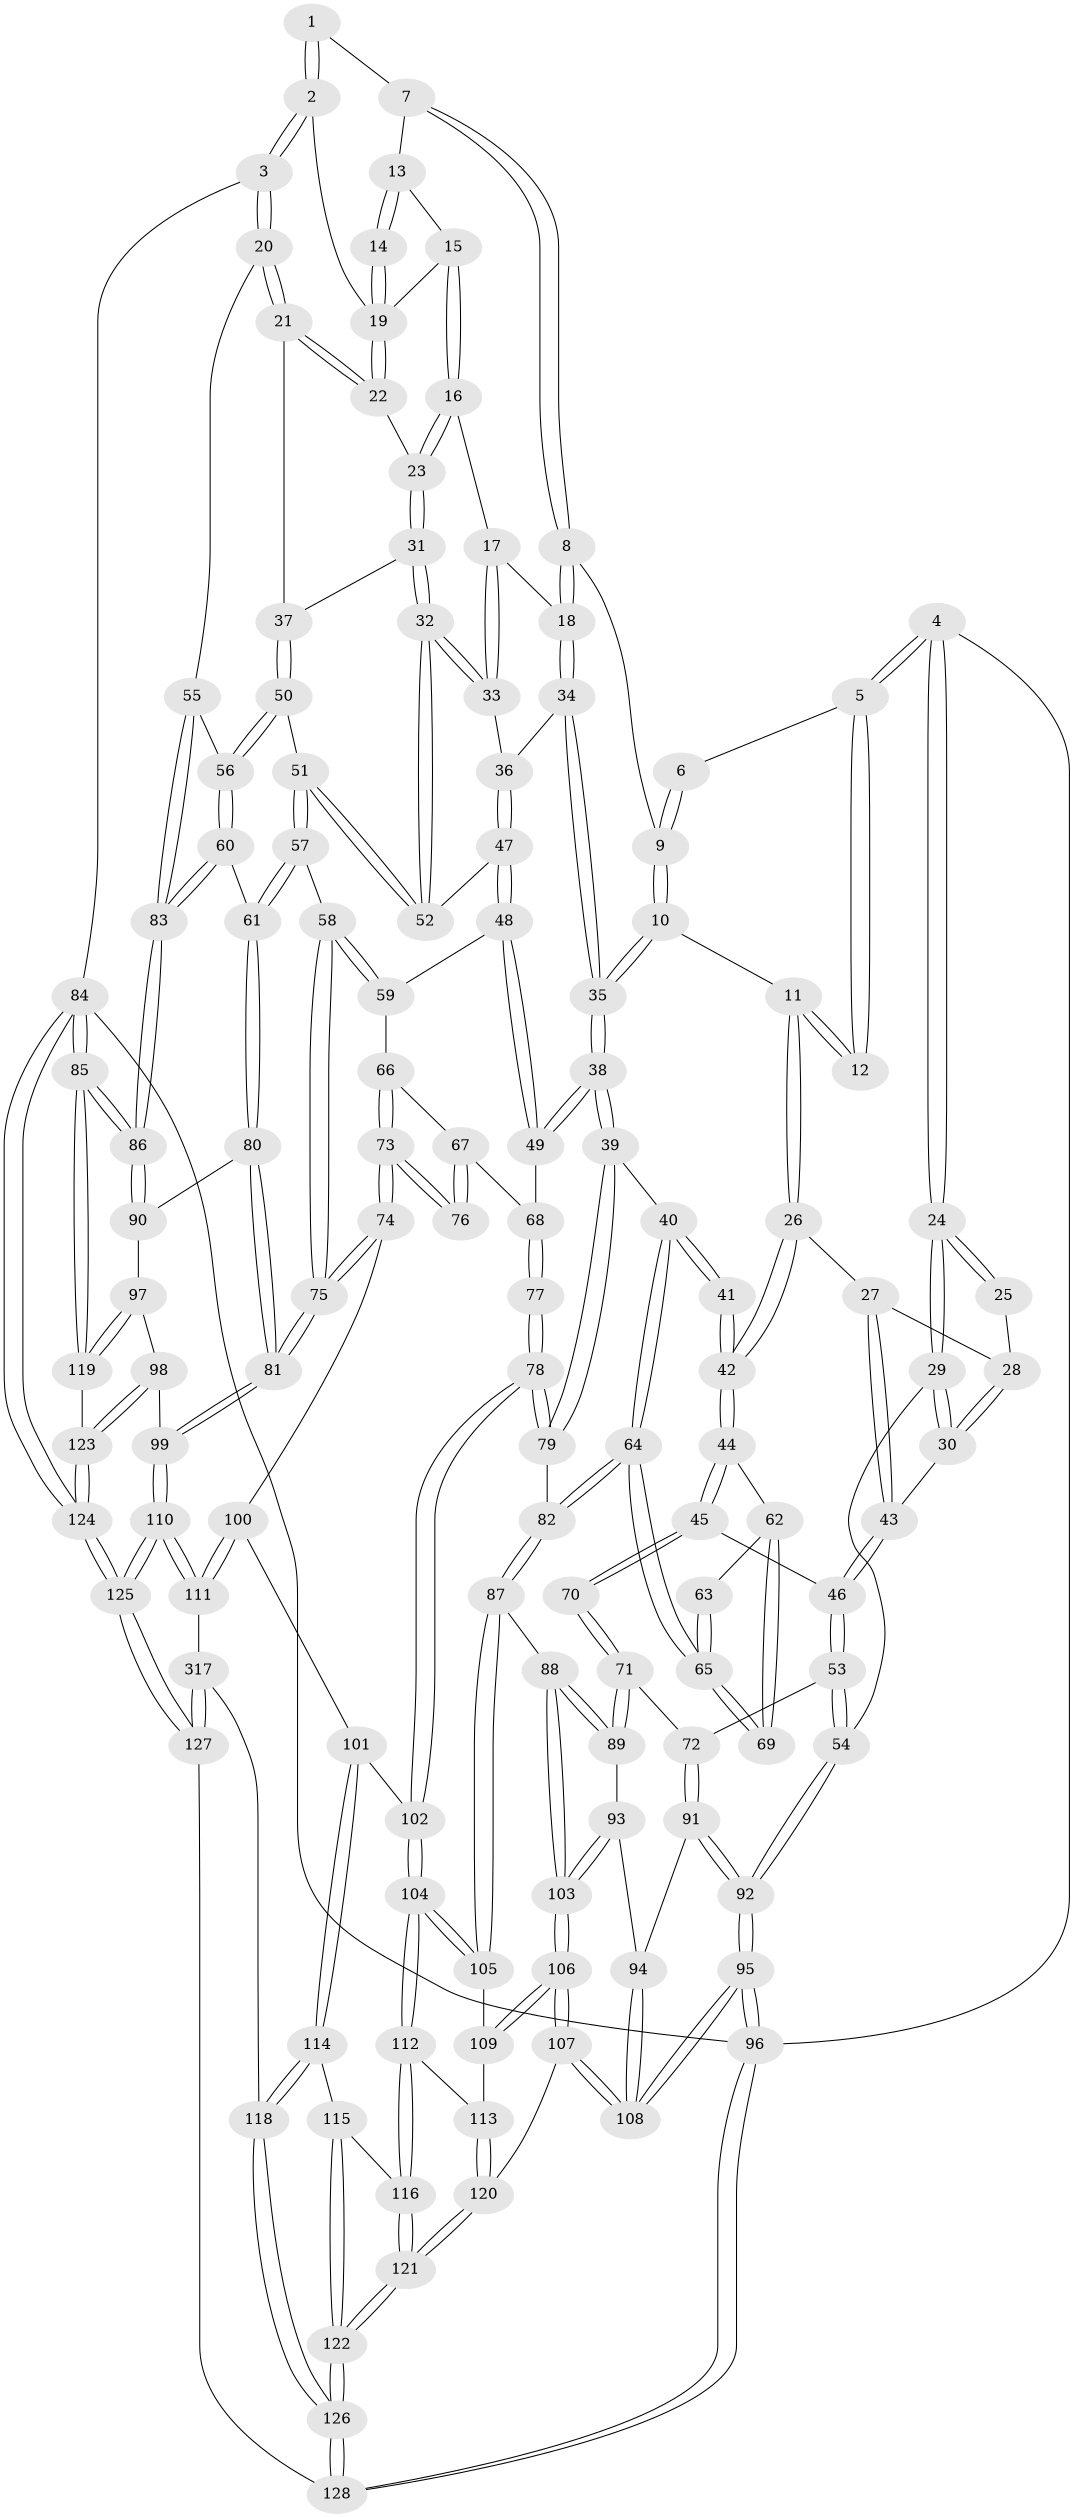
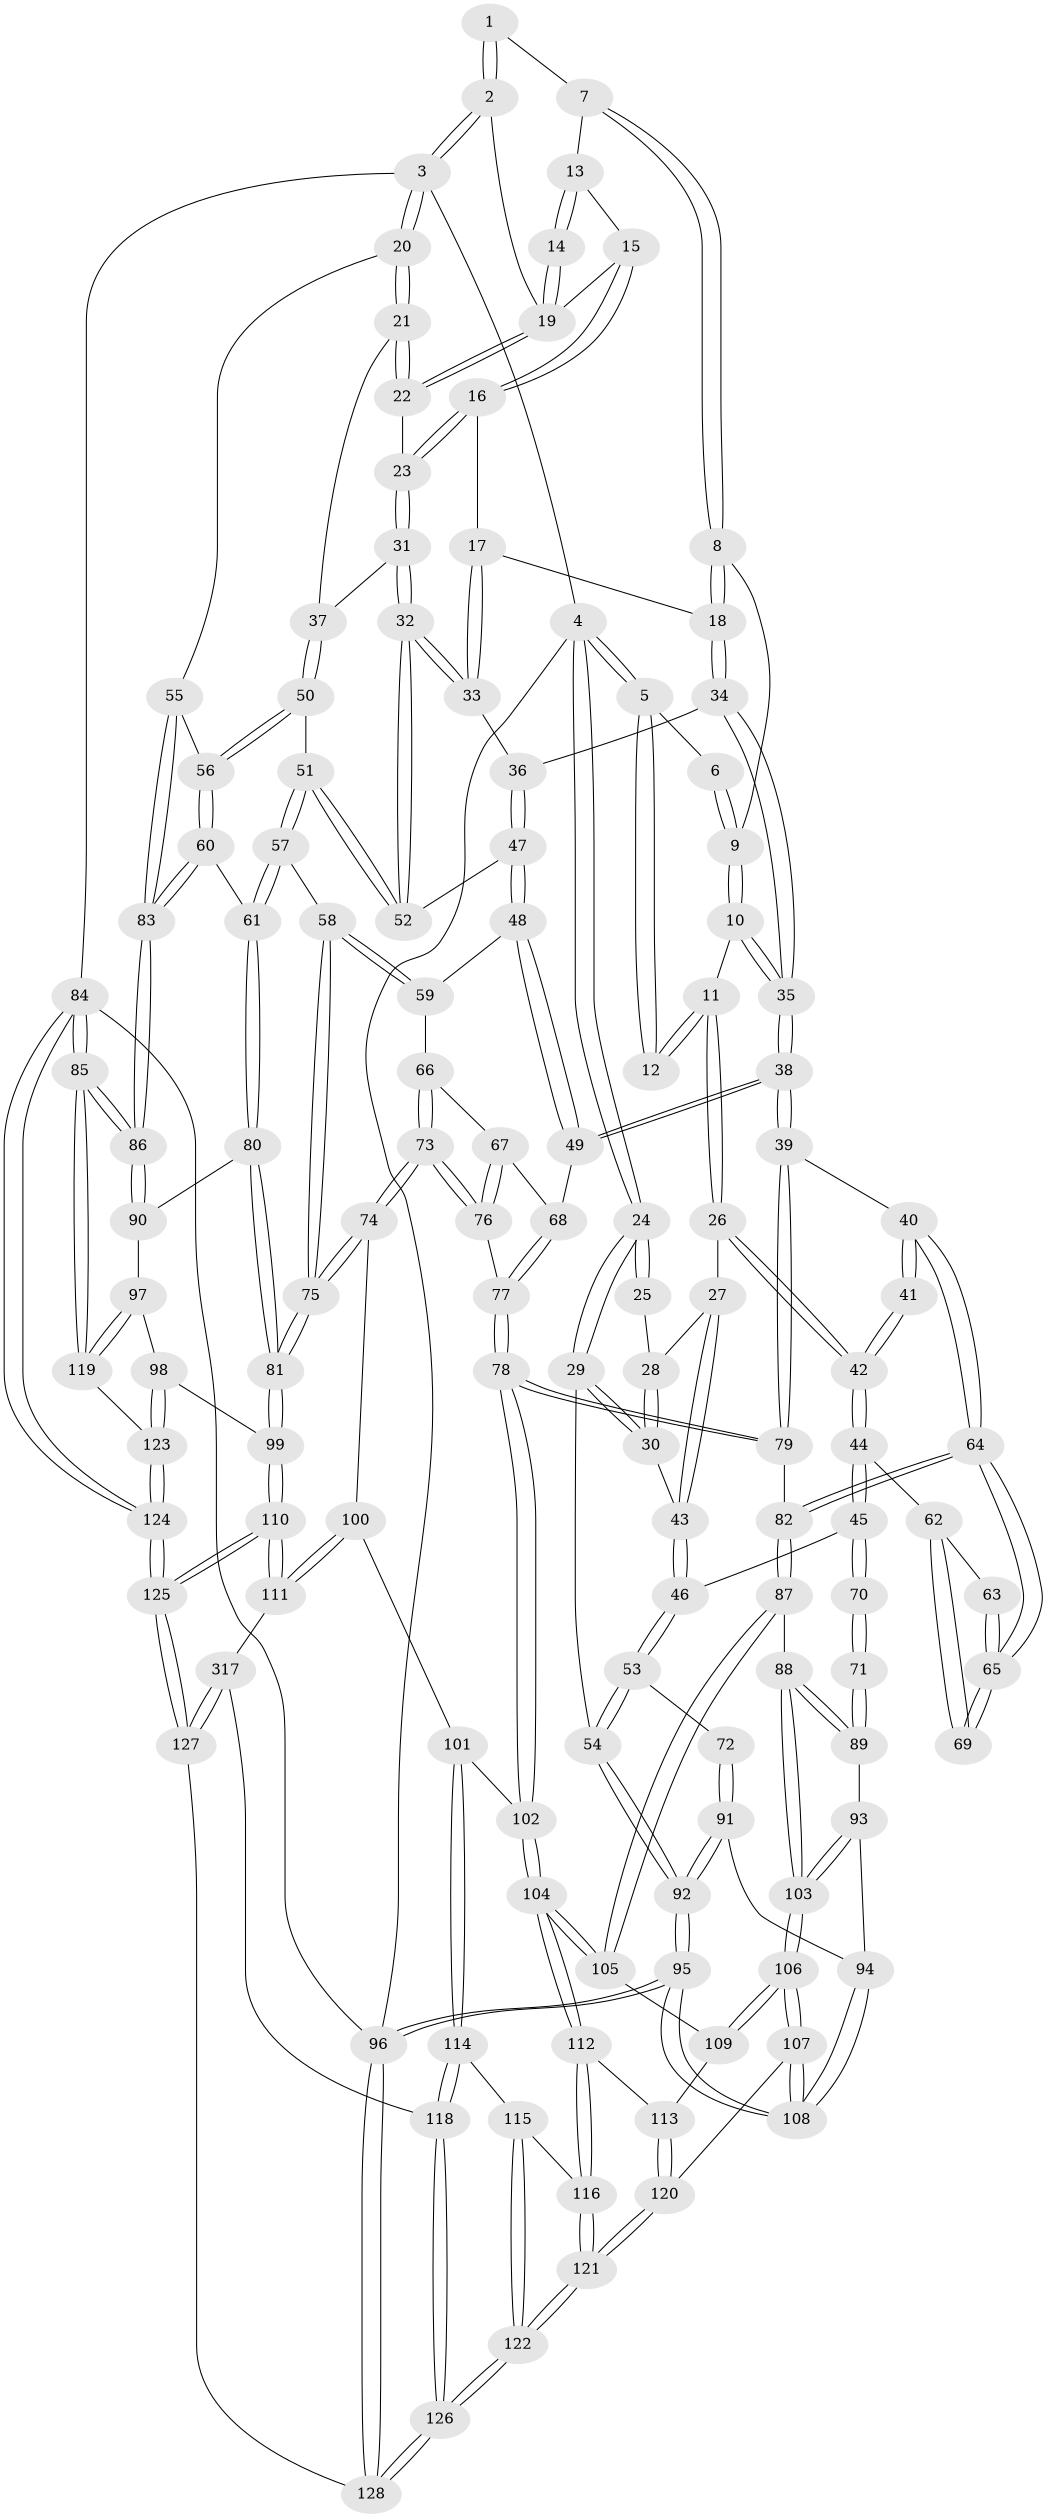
edge "3" -- "4": added
edge "76" -- "77": added
edge "71" -- "72": removed
